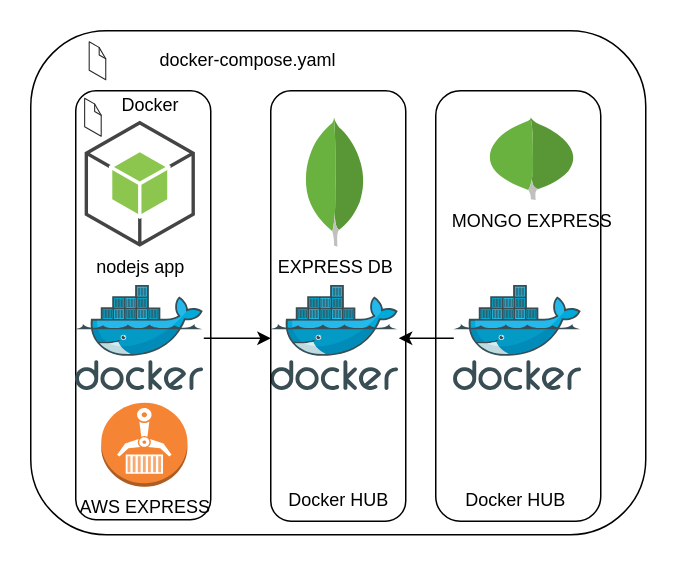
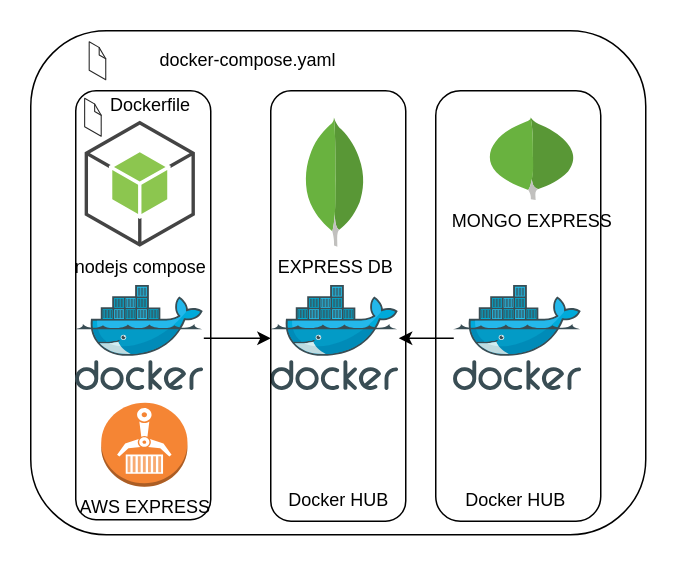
node "Docker": label "Docker" -> "Dockerfile"
node "nodejs app": label "nodejs app" -> "nodejs compose"
